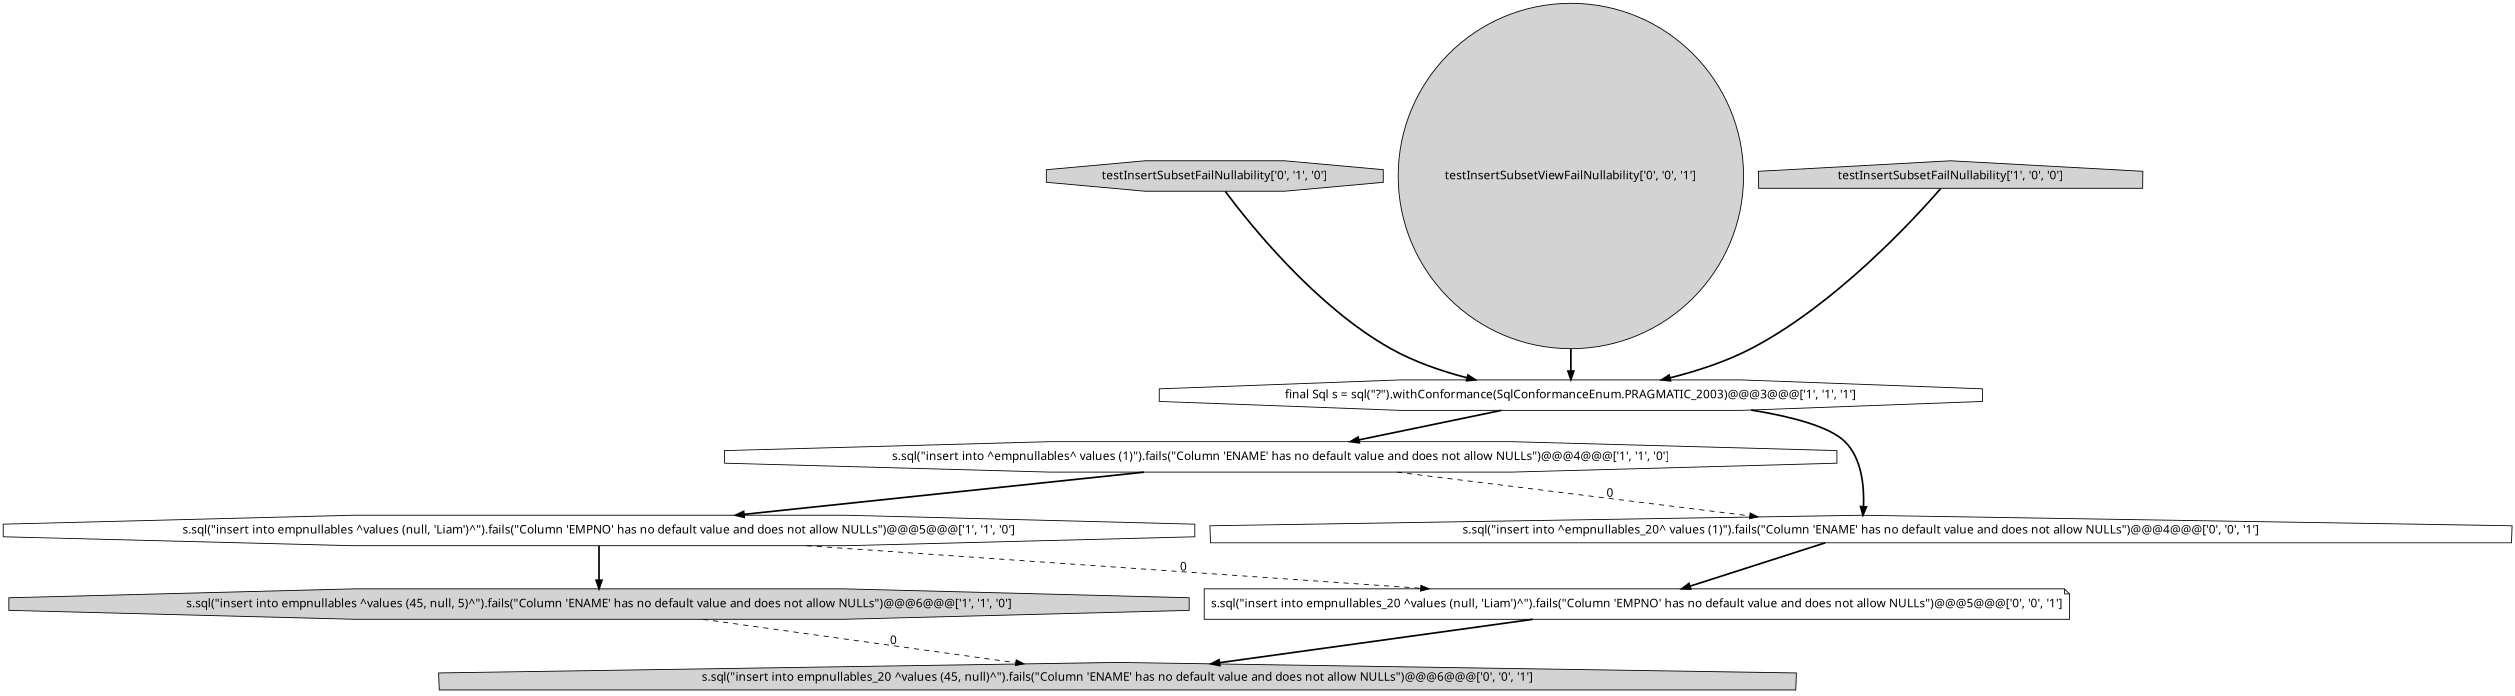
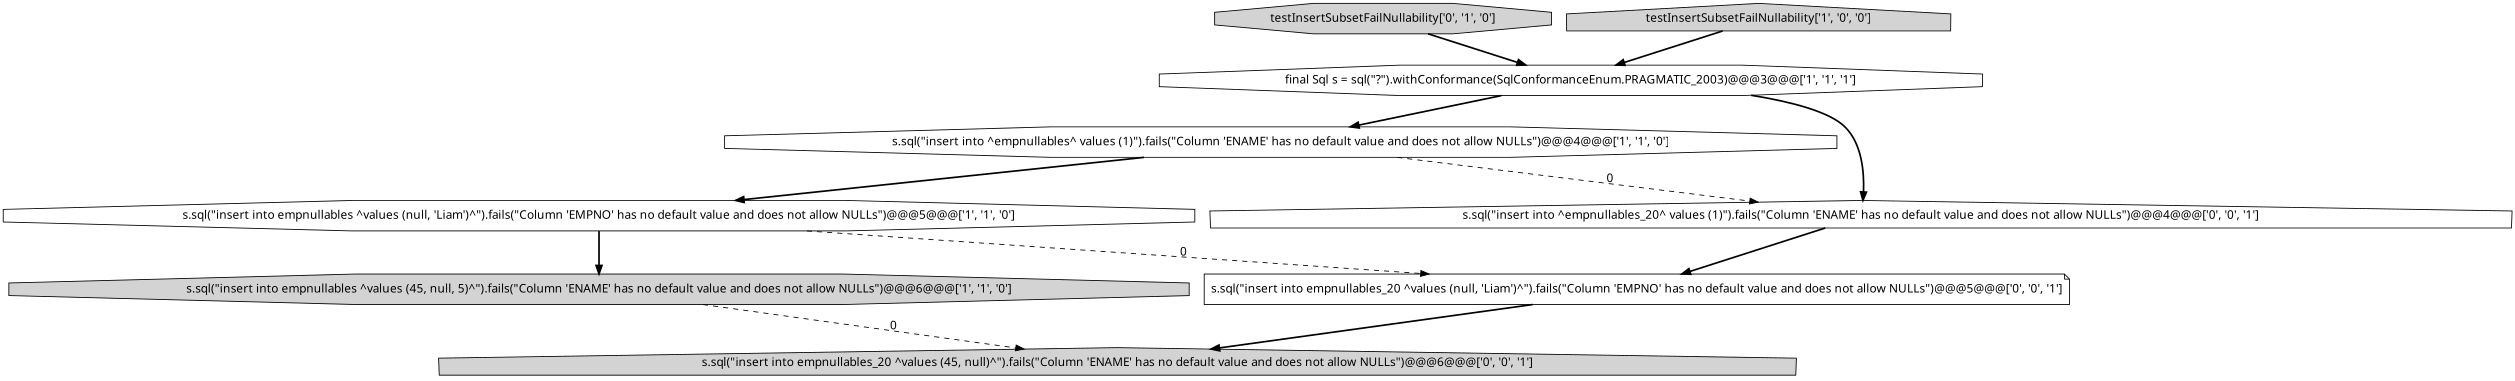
node "testInsertSubsetViewFailNullability['0', '0', '1']": removed
